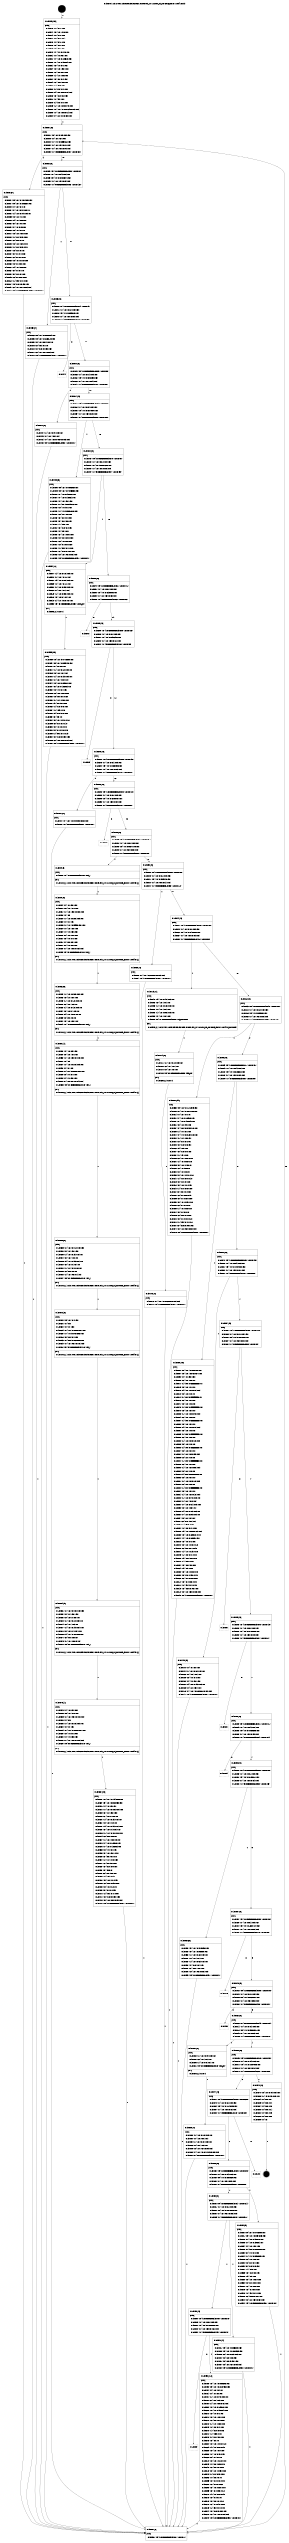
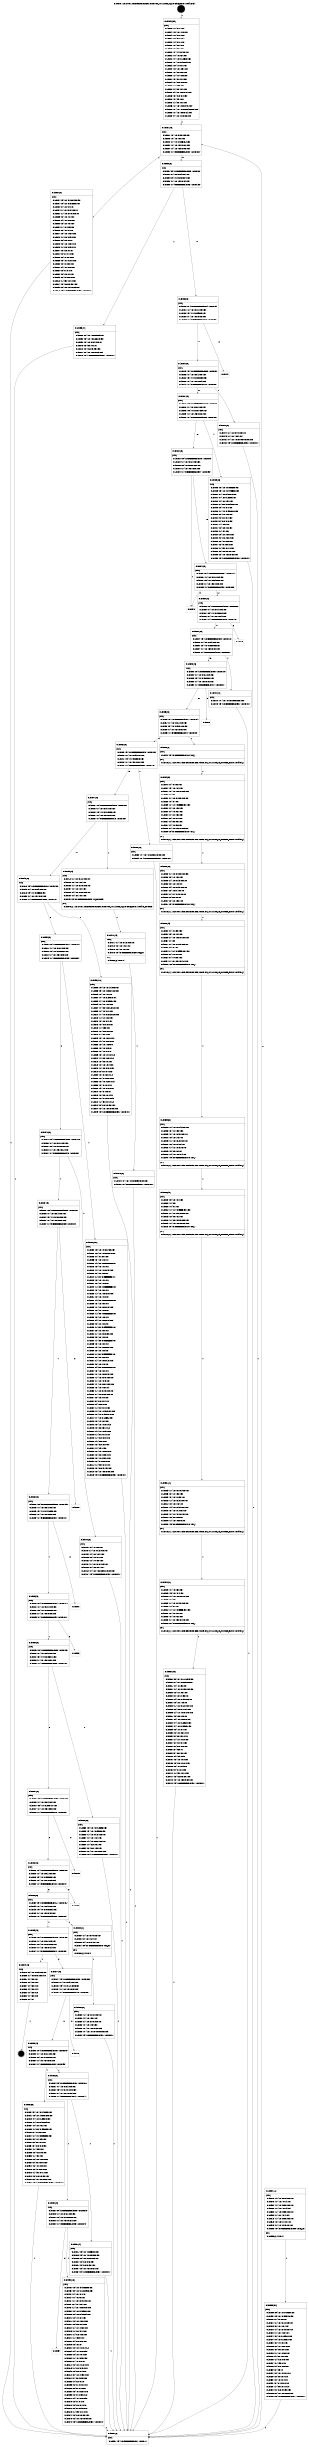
edge "0x401963 [28]" -> "0x401e27 [46]": now "0x401963 [28]" -> "0x402573"
